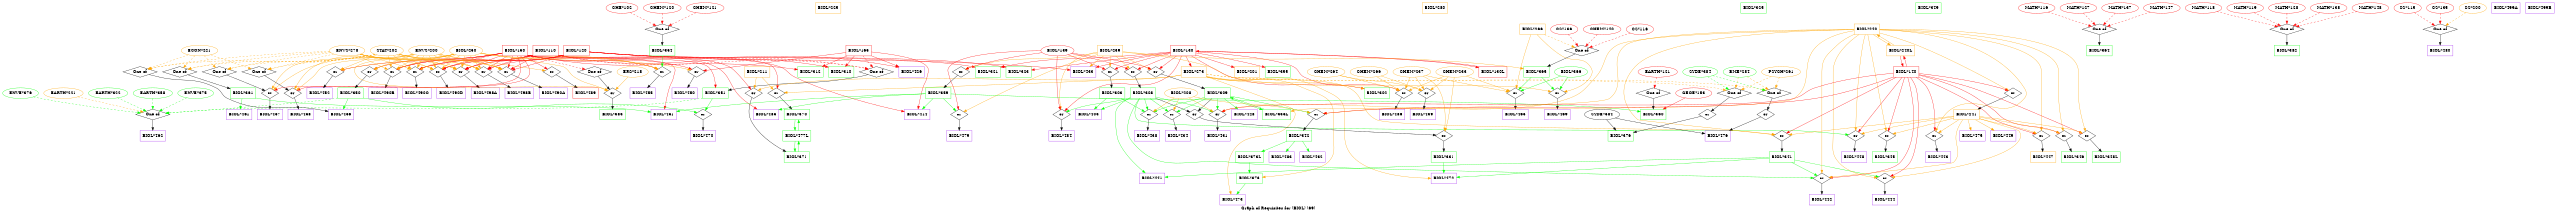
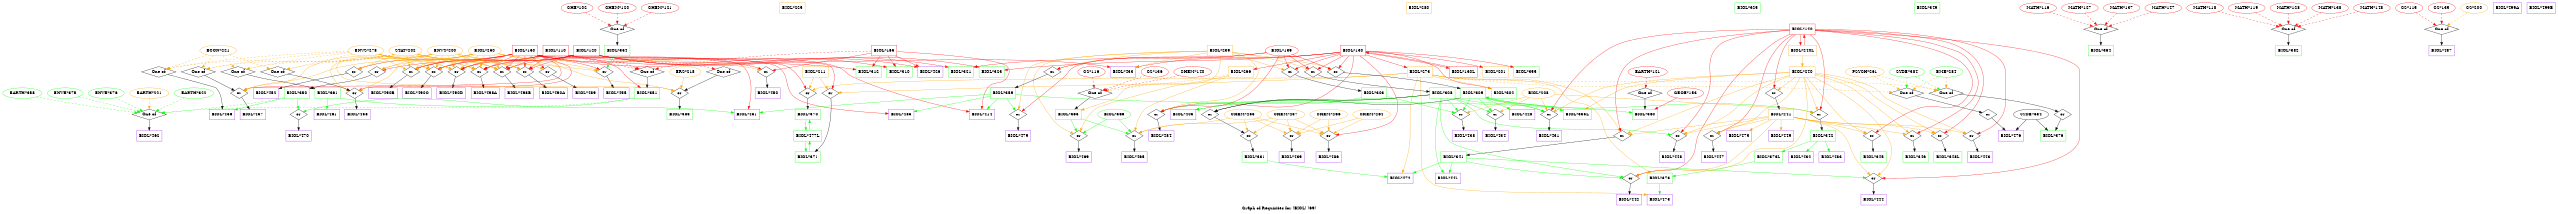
edge "BIOL*240" -> "BIOL*240L": removed
node "BIOL*480": label "BIOL*480" -> "BIOL*487"
edge "BIOL*130" -> "BIOL*266": added
node "BIOL*489": color red -> purple
node "BIOL*447": color orange -> purple
